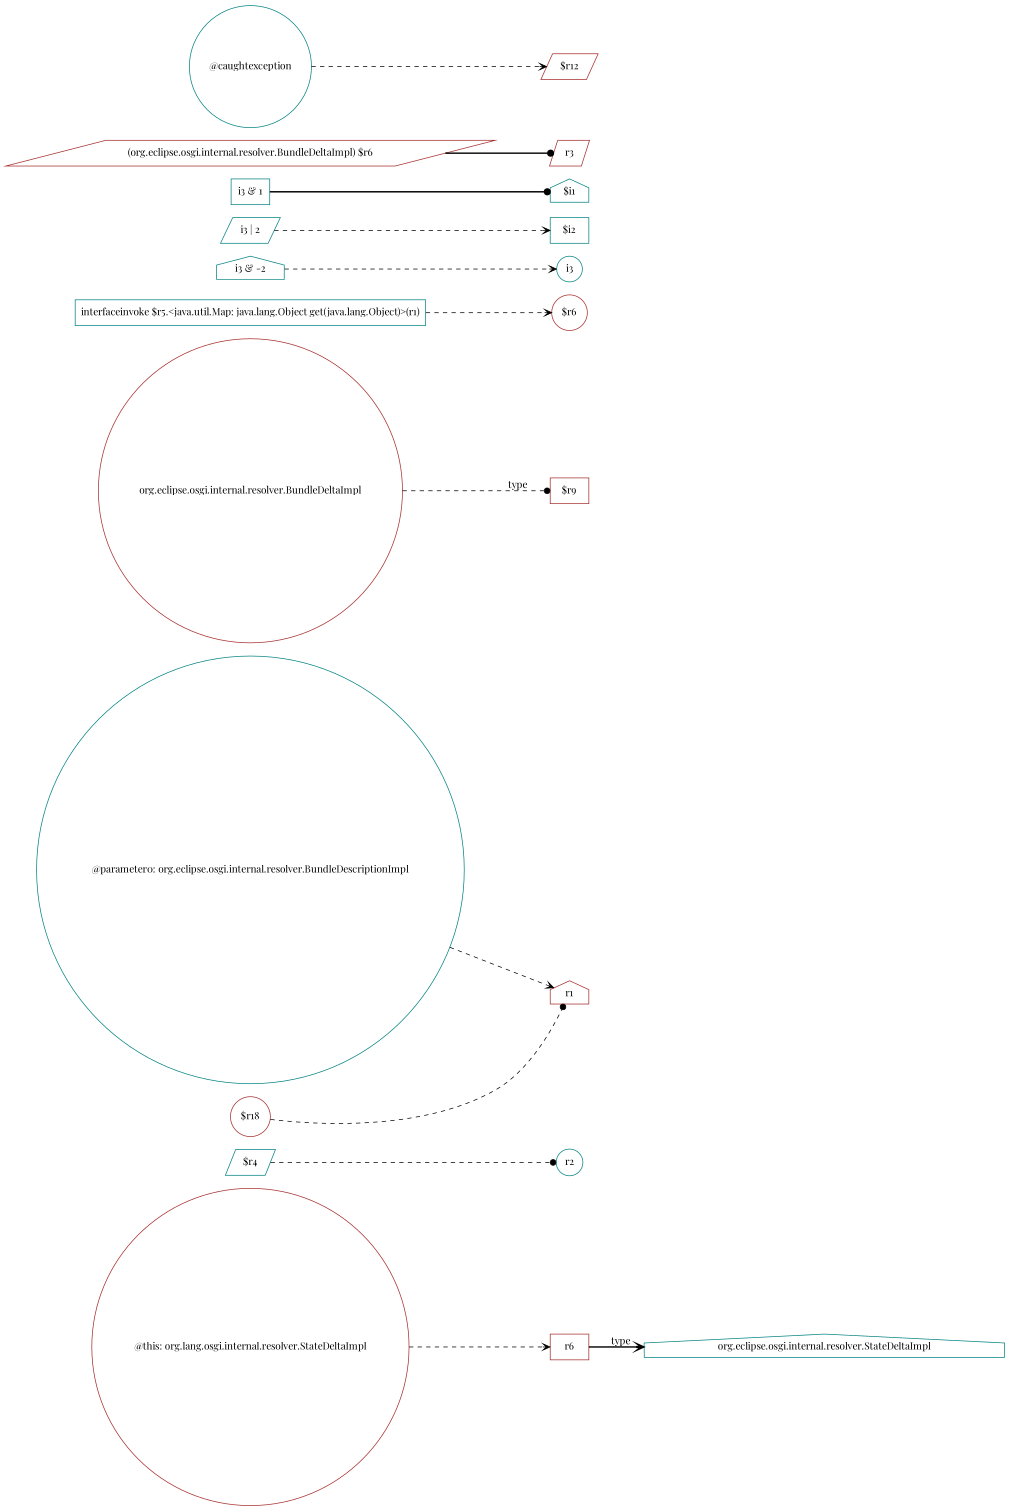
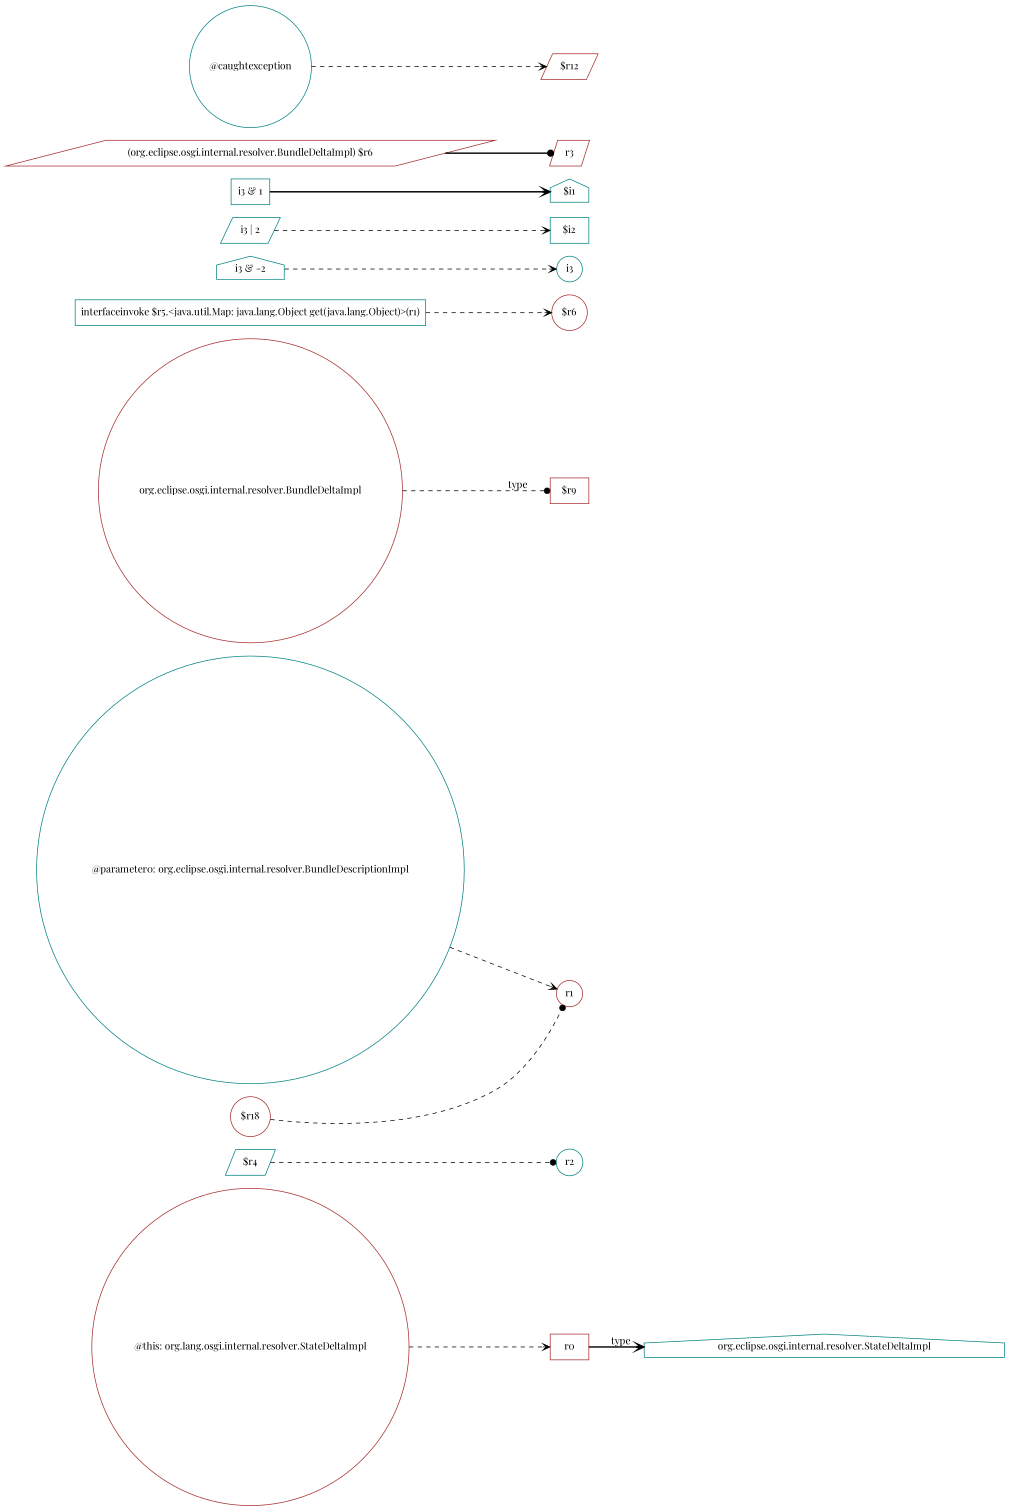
edge "i3 & 1" -> "$i1": arrowhead dot -> vee
node "r1": shape house -> circle
node "r6": label "r6" -> "r0"
